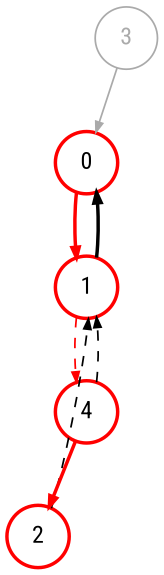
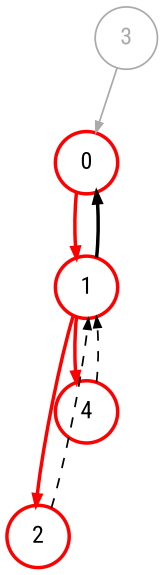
edge "1" -> "4": style dashed -> bold
edge "4" -> "2": now "1" -> "2"
